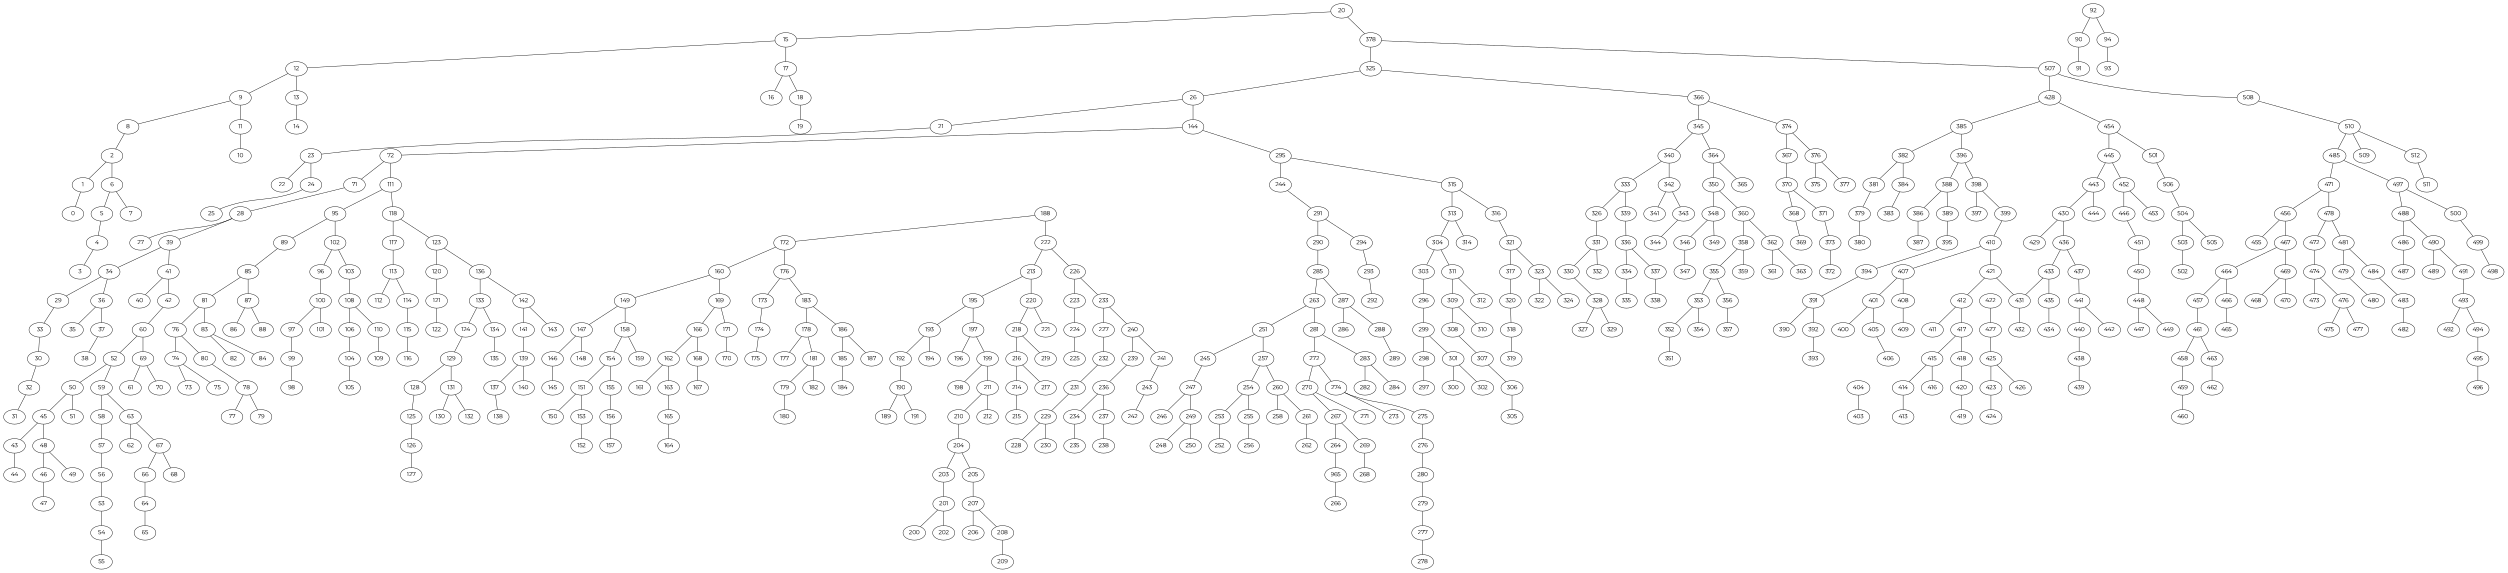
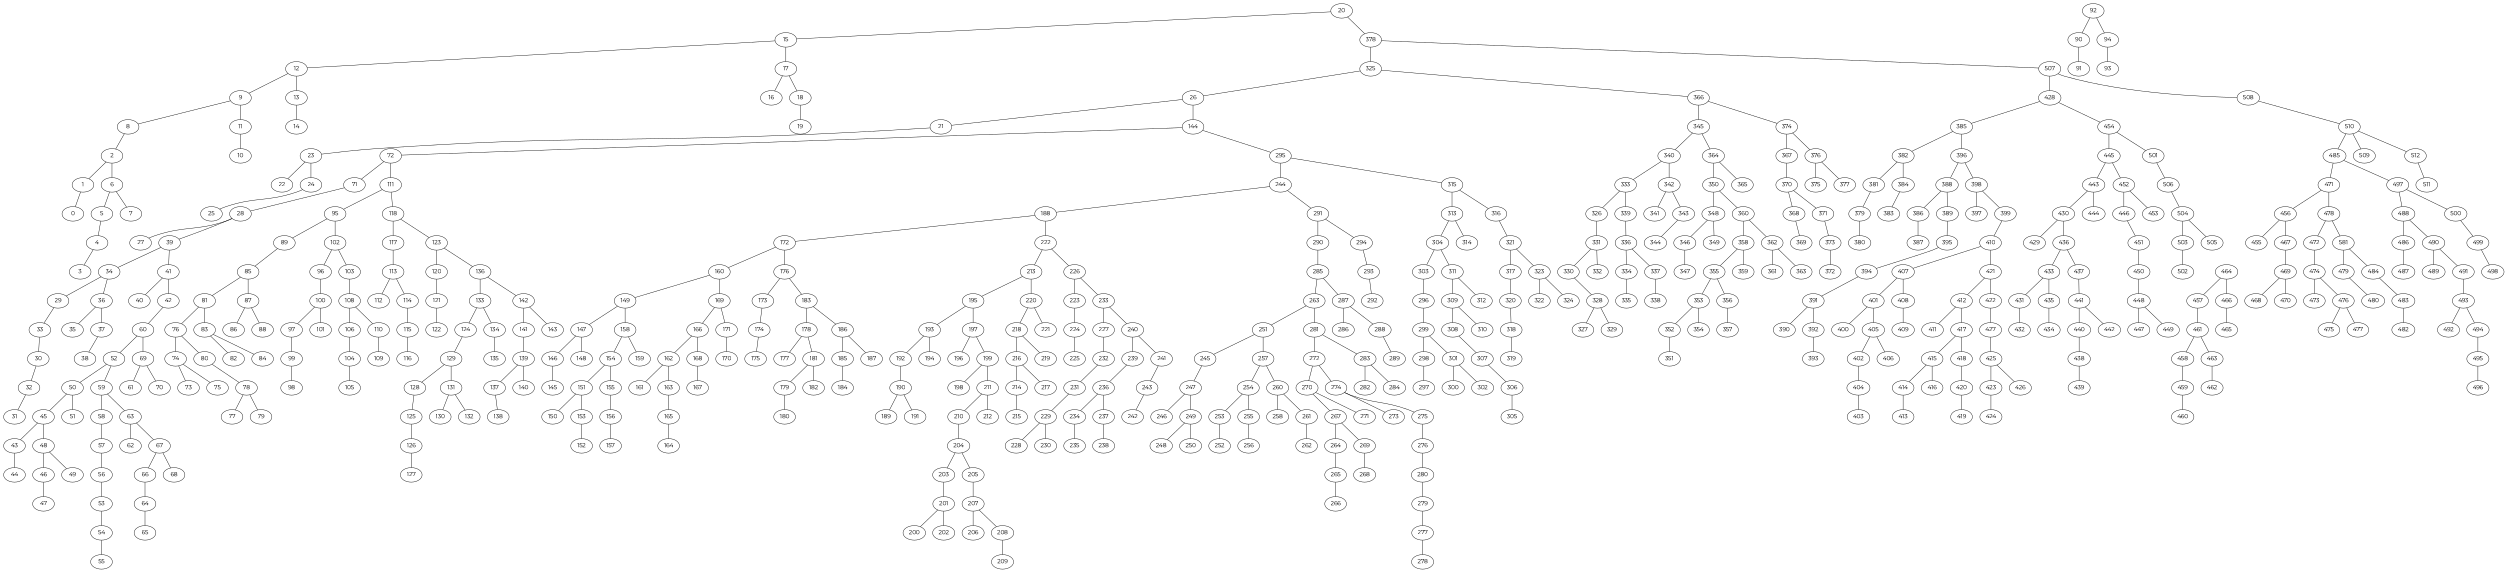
edge "244" -- "188": added
node "481": label "481" -> "581"
edge "467" -- "464": removed
edge "421" -- "431": now "421" -- "422"
node "402": added
node "965": label "965" -> "265"
